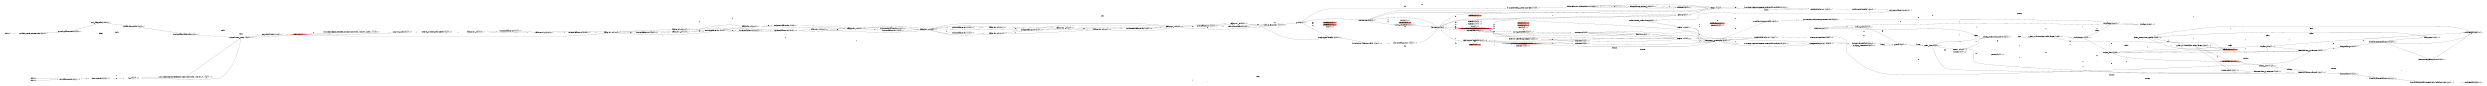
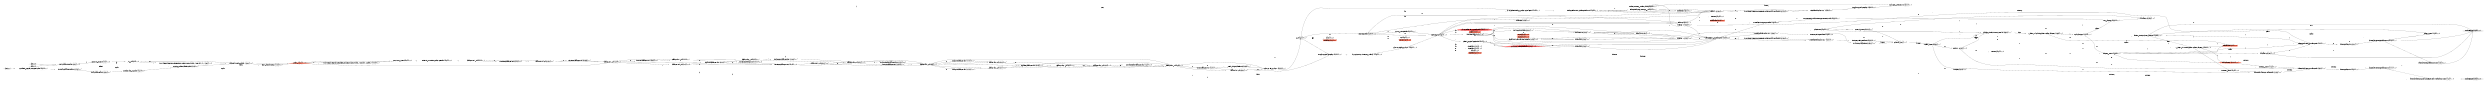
node "String fieldName@@@29@@@['0', '0', '1']": removed
node "strings@@@31@@@['1', '1', '0']": removed
